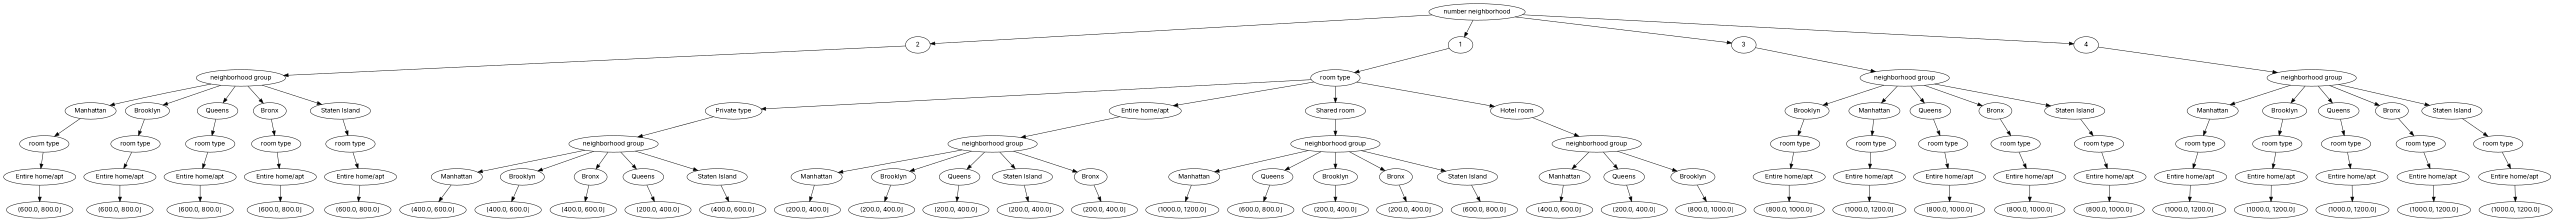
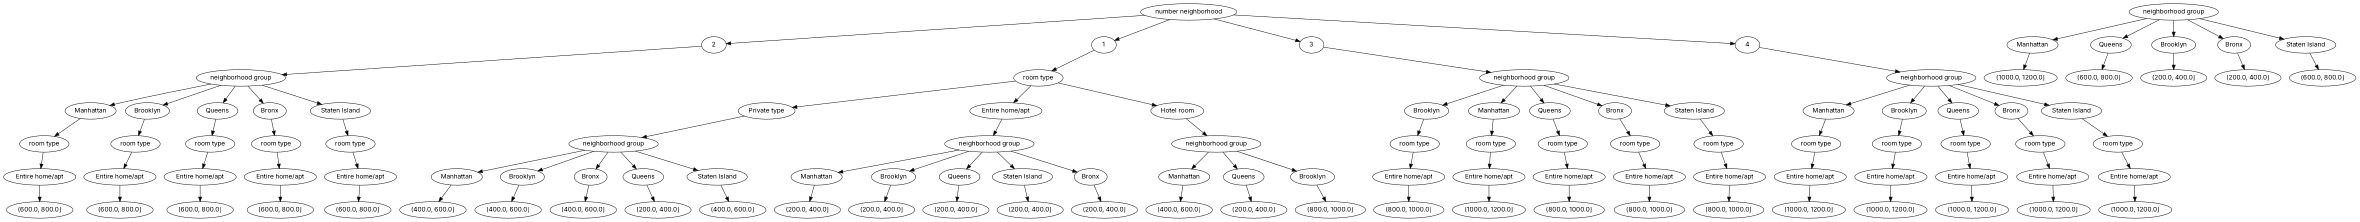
node "Shared room": removed
